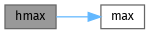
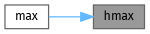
edge "hmax" -> "max": reversed
